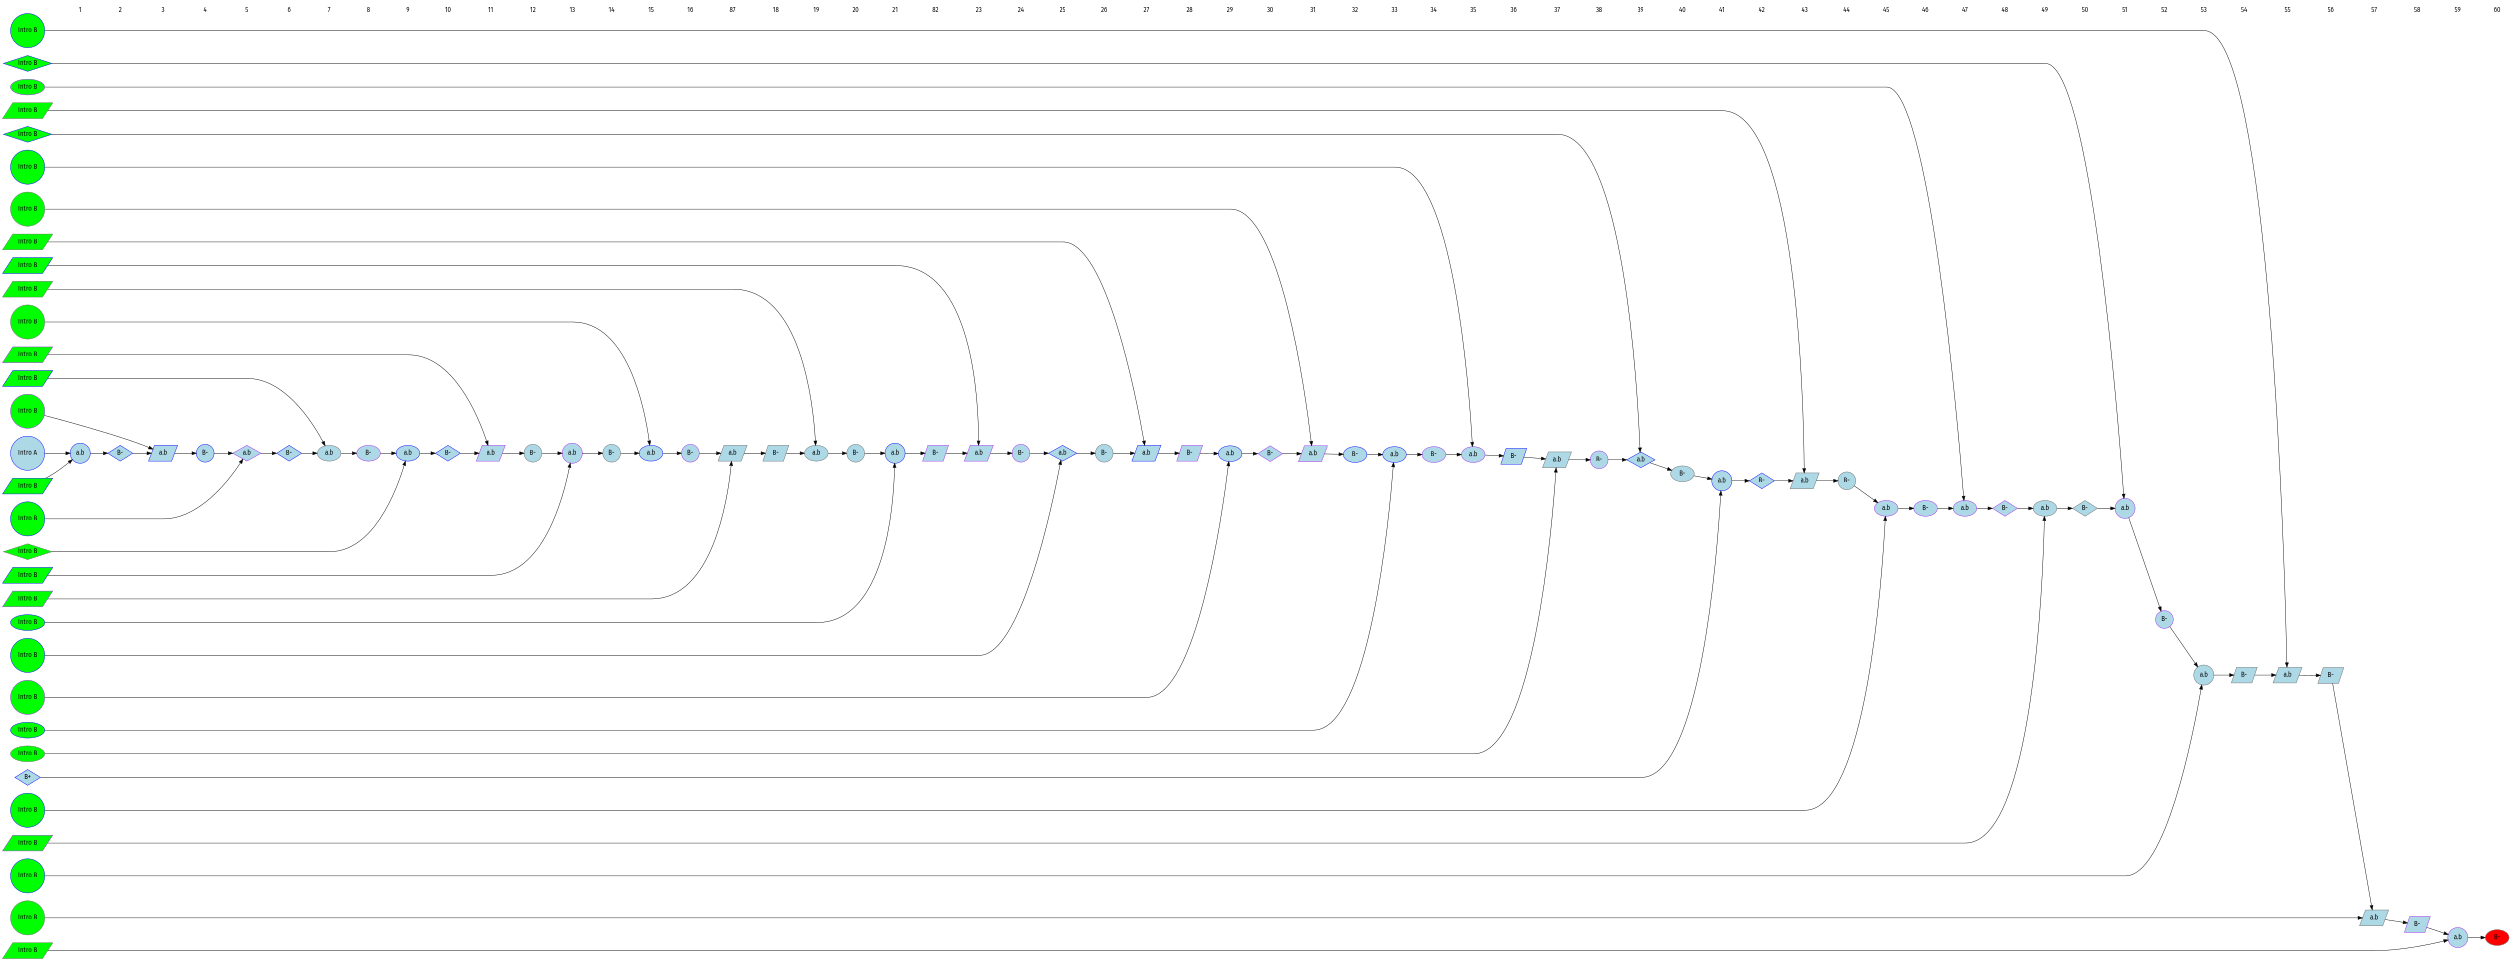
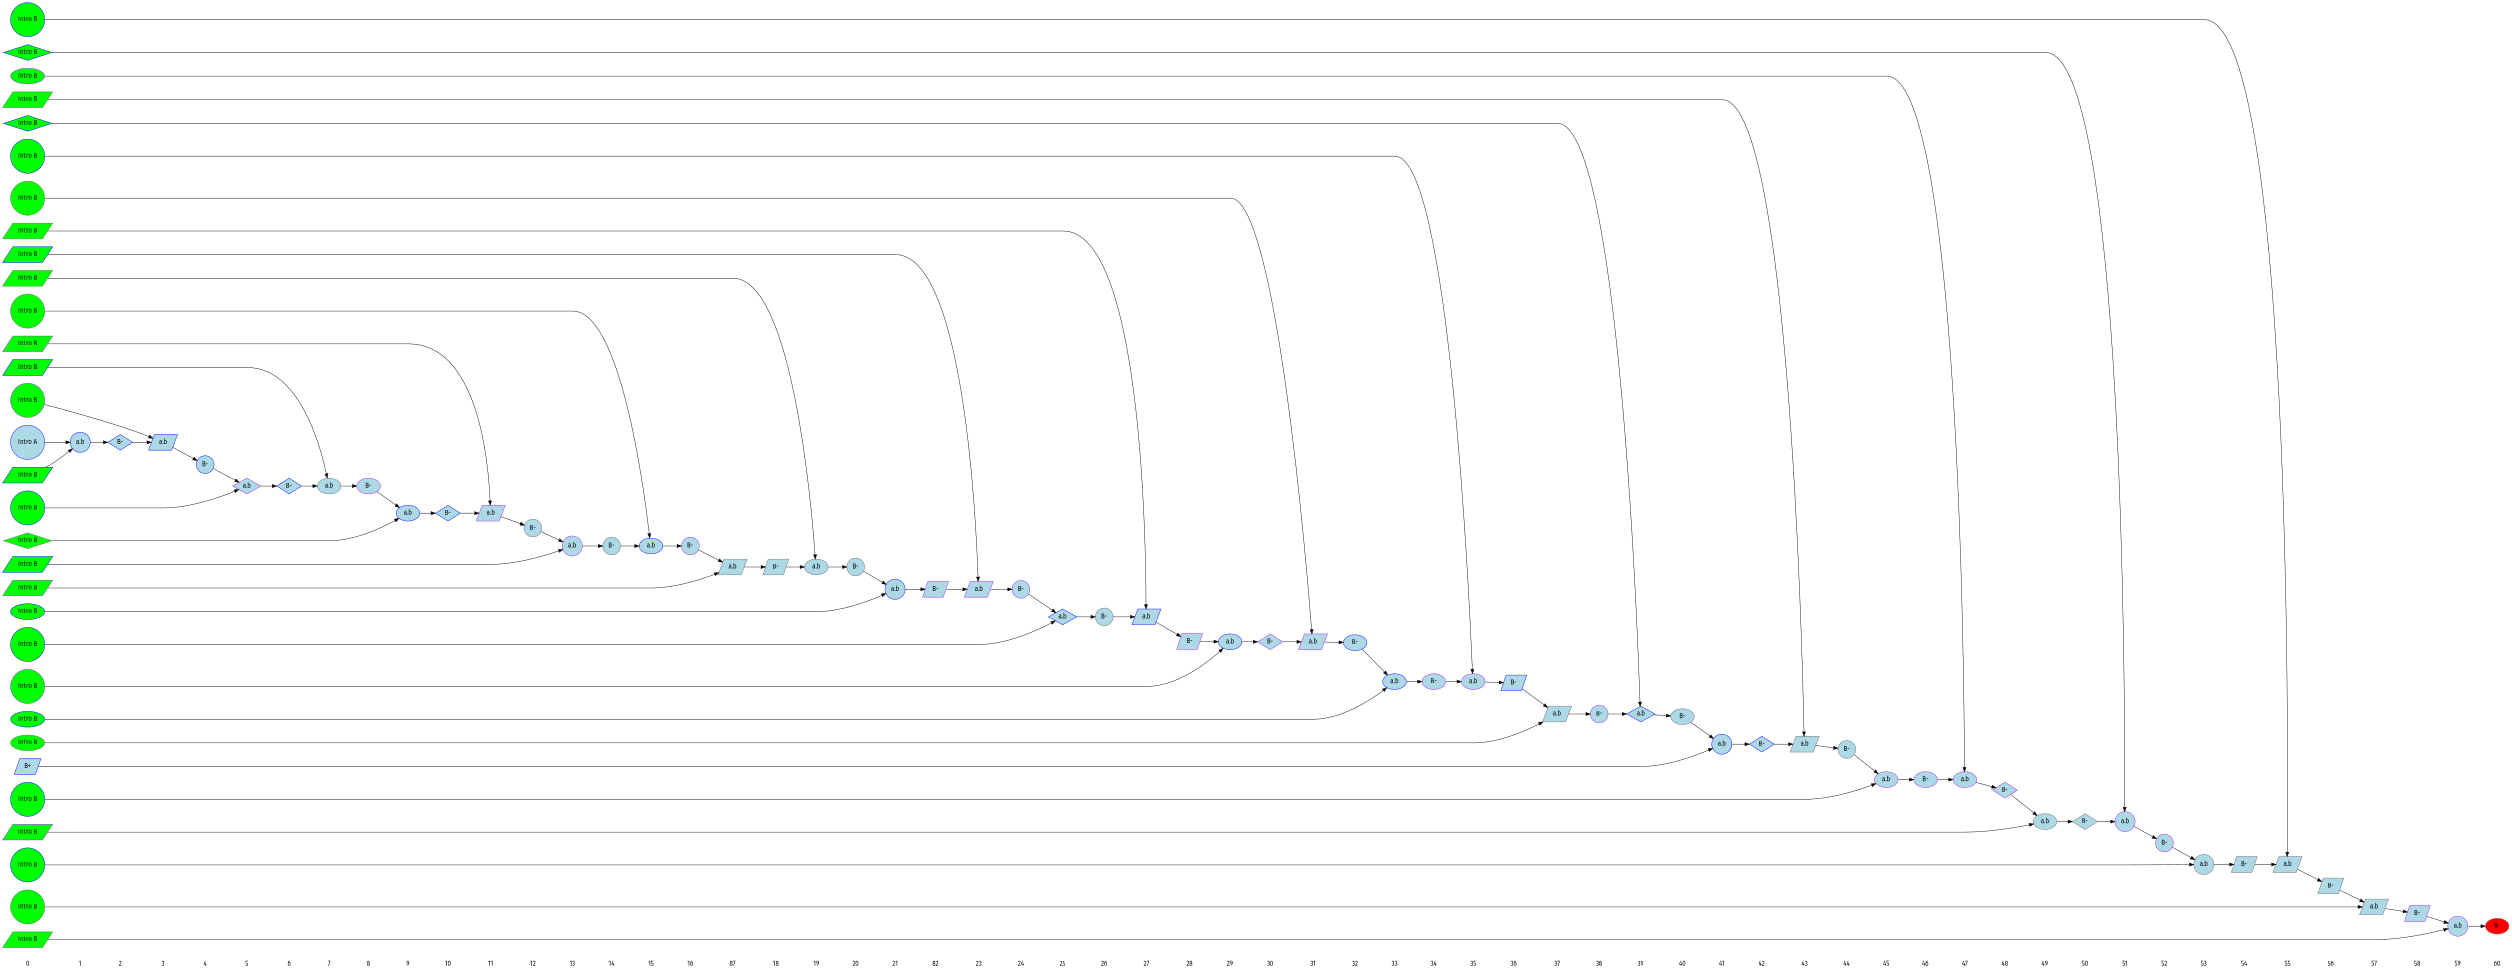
node "B+": shape diamond -> parallelogram
node "0": added
